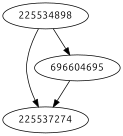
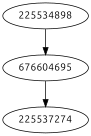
edge "225534898" -> "225537274": removed
node "696604695": label "696604695" -> "676604695"
